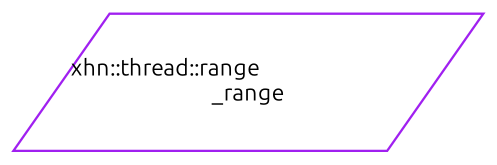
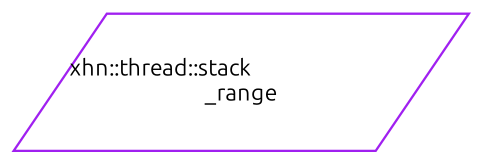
node "xhn::thread::range _range": label "xhn::thread::range _range" -> "xhn::thread::stack _range"
